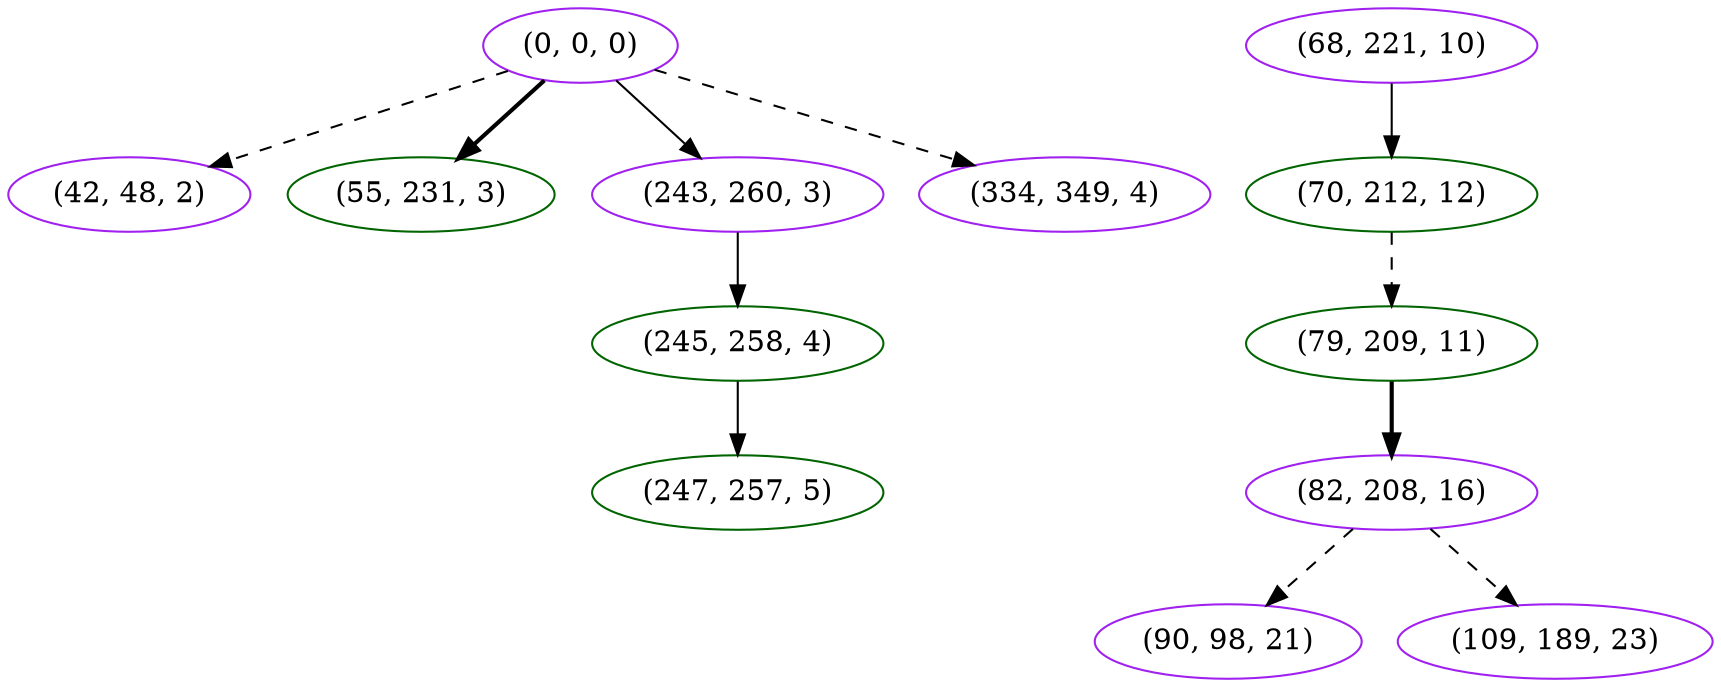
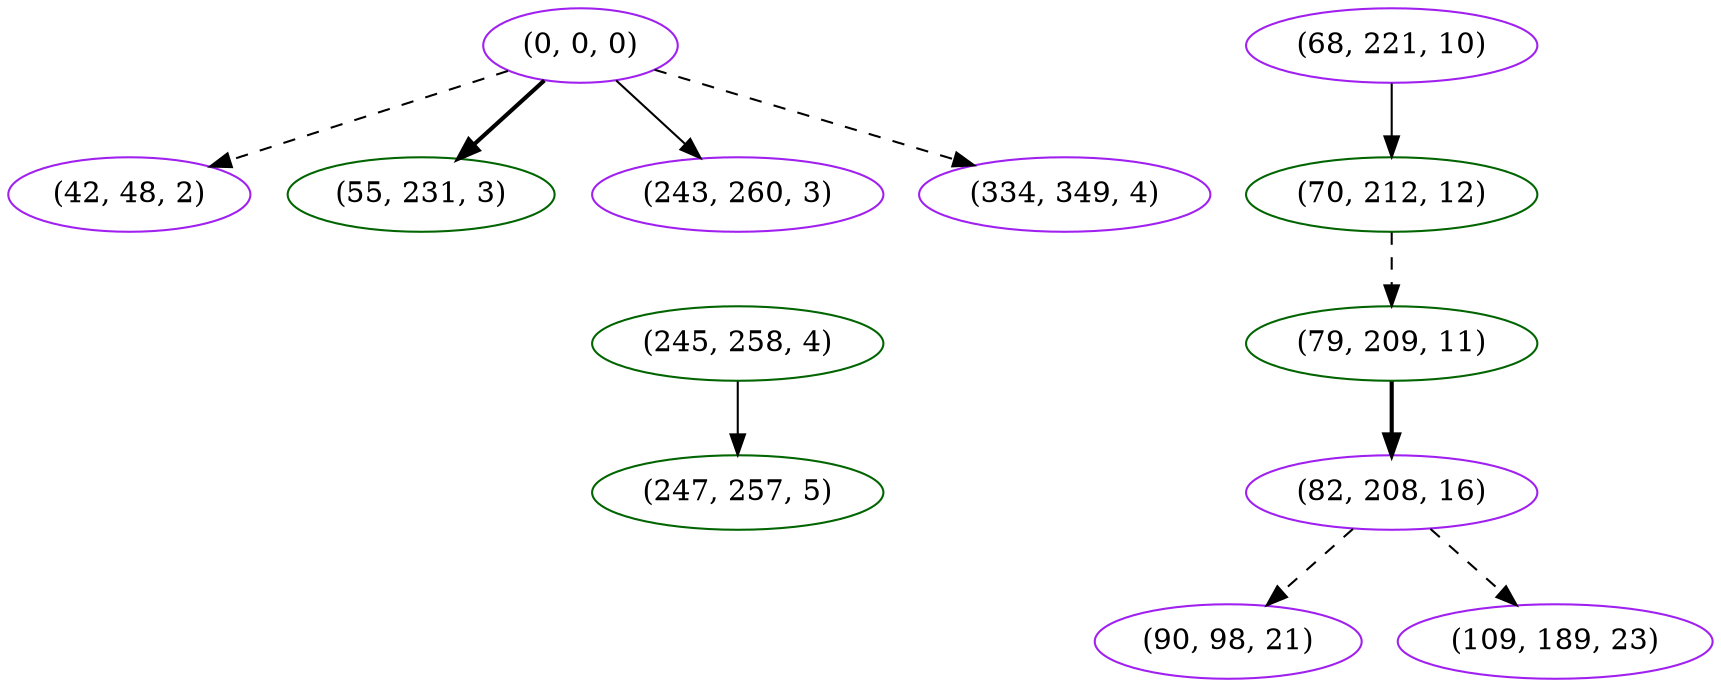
edge "(243, 260, 3)" -> "(245, 258, 4)": removed
